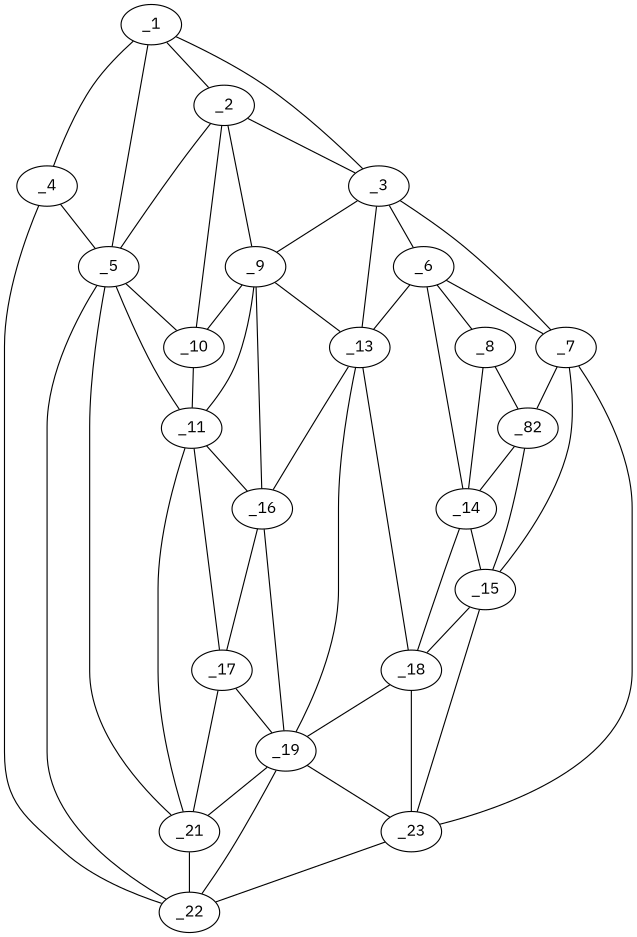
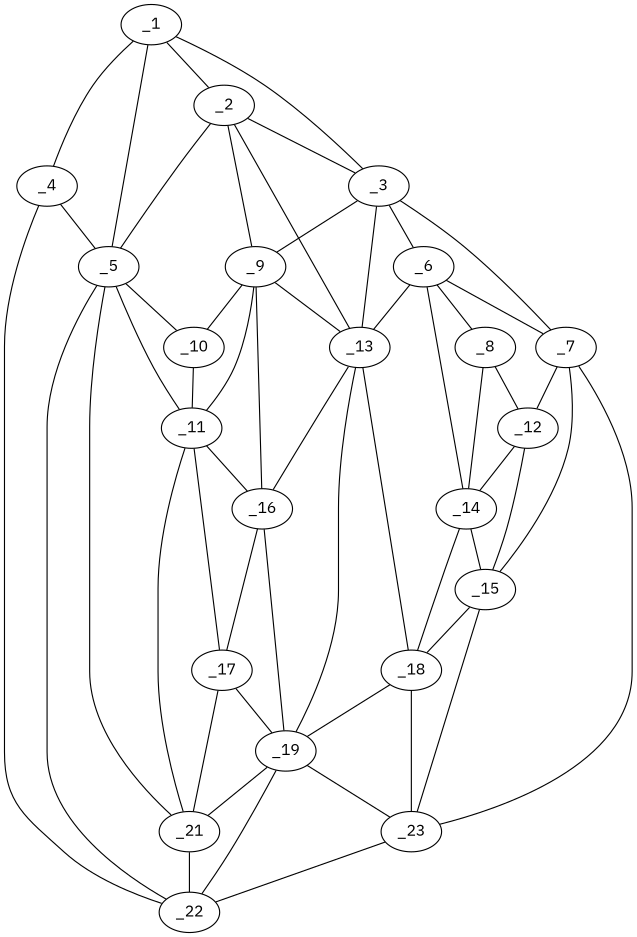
edge "_2" -- "_10": now "_2" -- "_13"
node "_82": label "_82" -> "_12"
